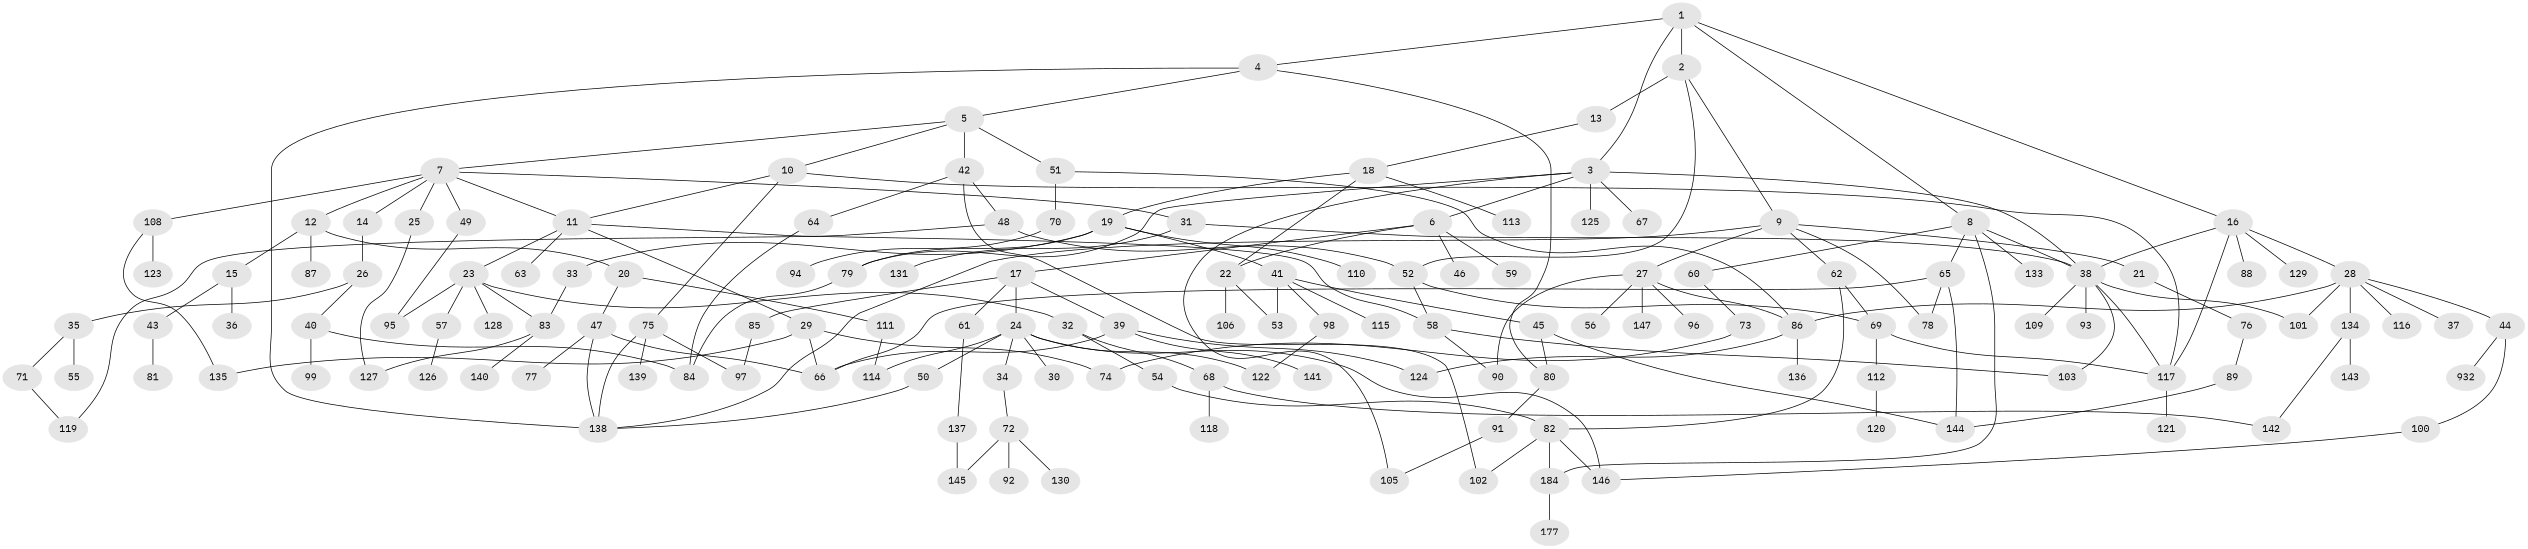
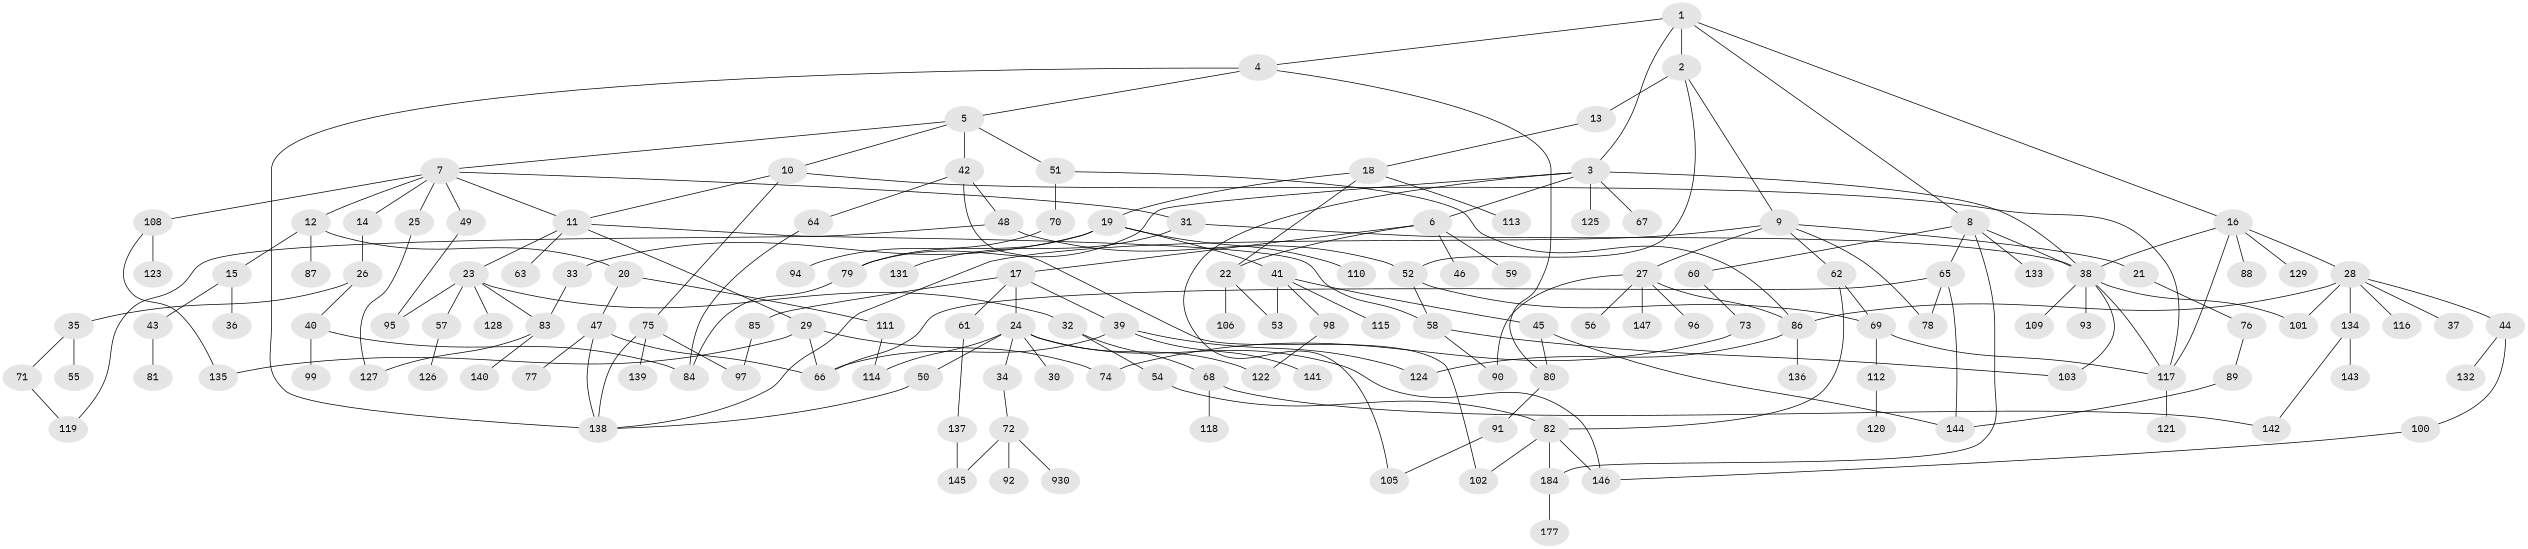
node "932": label "932" -> "132"
node "130": label "130" -> "930"
